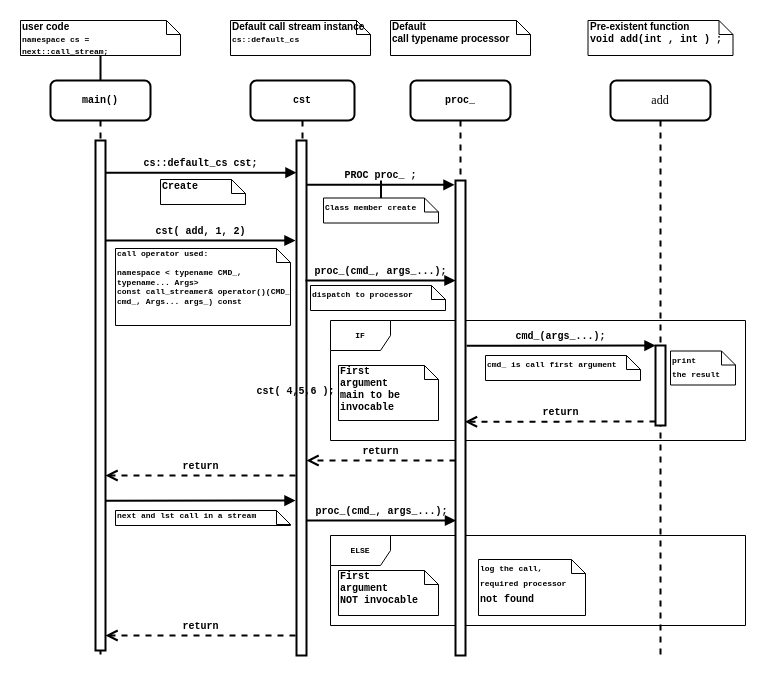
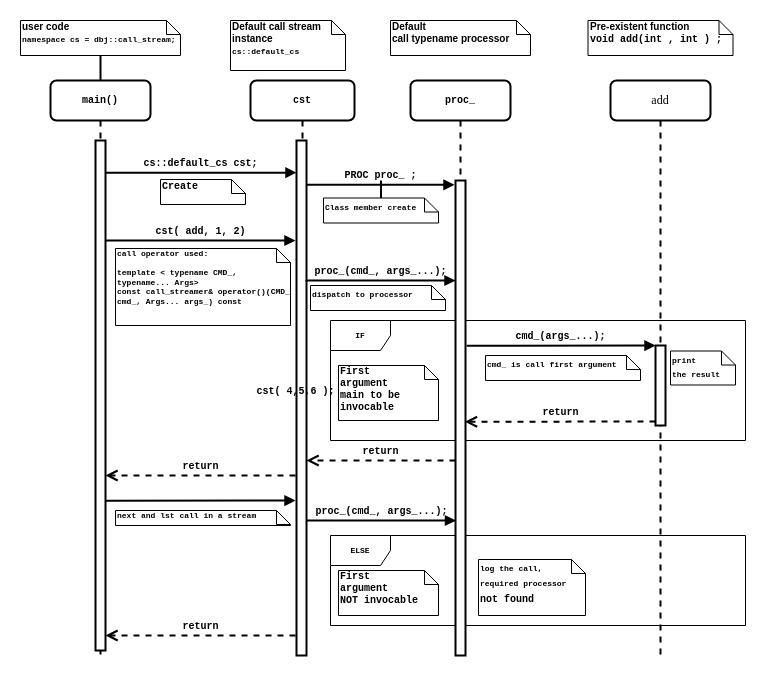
node "Default call stream instance cs::default_cs": size 140x35 -> 115x50
node "user code namespace cs = next::call_stream;": label "user code namespace cs = next::call_stream;" -> "user code namespace cs = dbj::call_stream;"
node "call operator used: namespace < typename CMD_, typename... Args> const call_streamer& operator()(CMD_ cmd_, Args... args_) const": label "call operator used: namespace < typename CMD_, typename... Args> const call_streamer& operator()(CMD_ cmd_, Args... args_) const" -> "call operator used: template < typename CMD_, typename... Args> const call_streamer& operator()(CMD_ cmd_, Args... args_) const"
